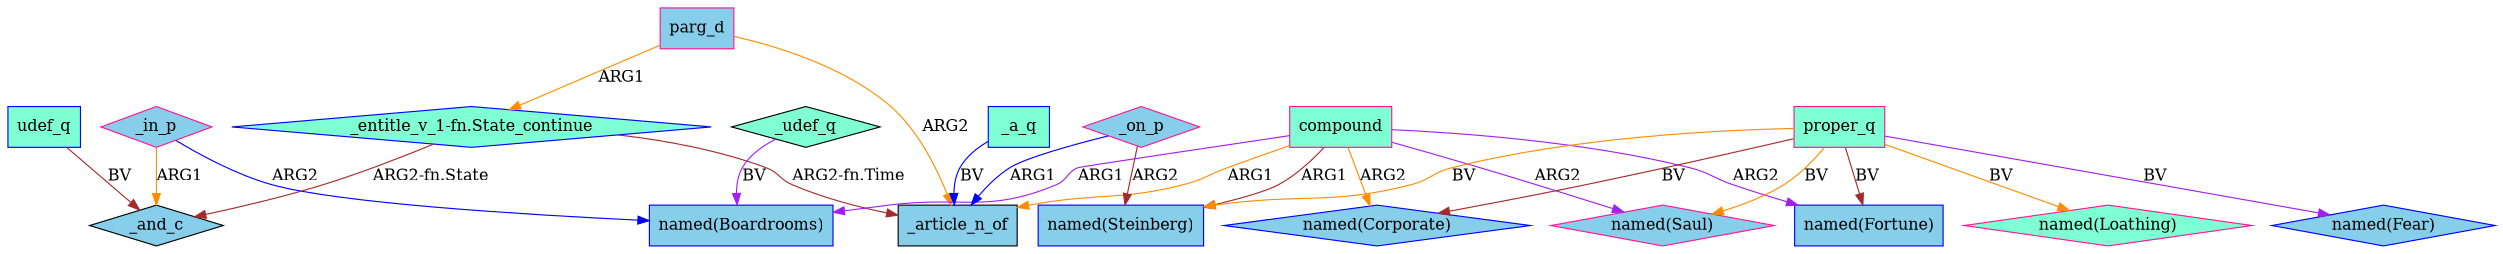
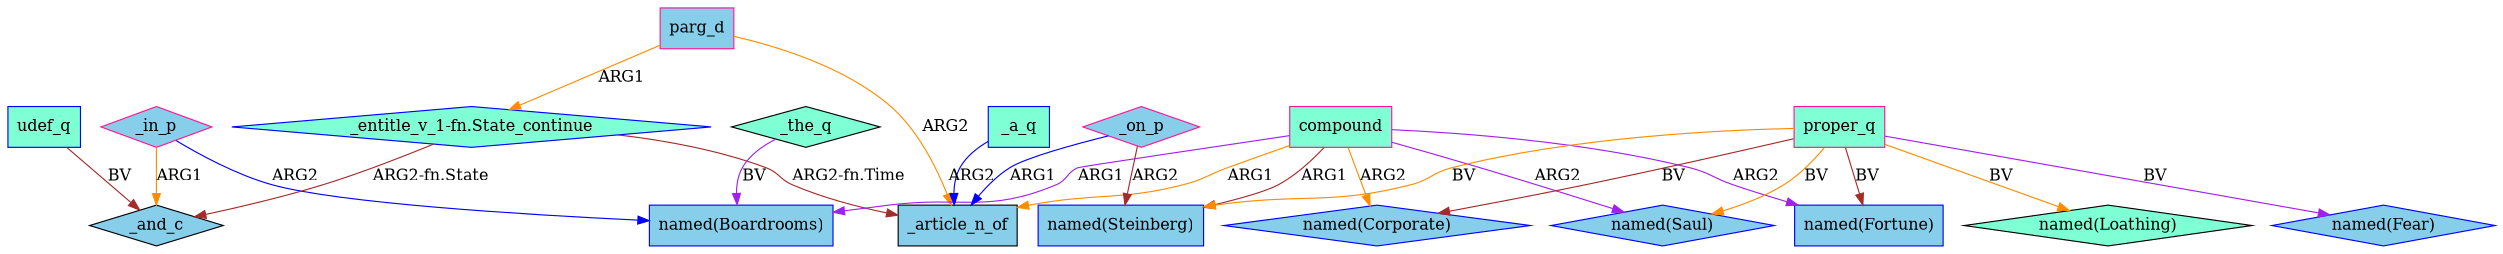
node "_udef_q": label "_udef_q" -> "_the_q"
edge "_a_q" -> "_article_n_of": label "BV" -> "ARG2"
node "named(Saul)": color deeppink -> blue
node "named(Loathing)": color deeppink -> black
